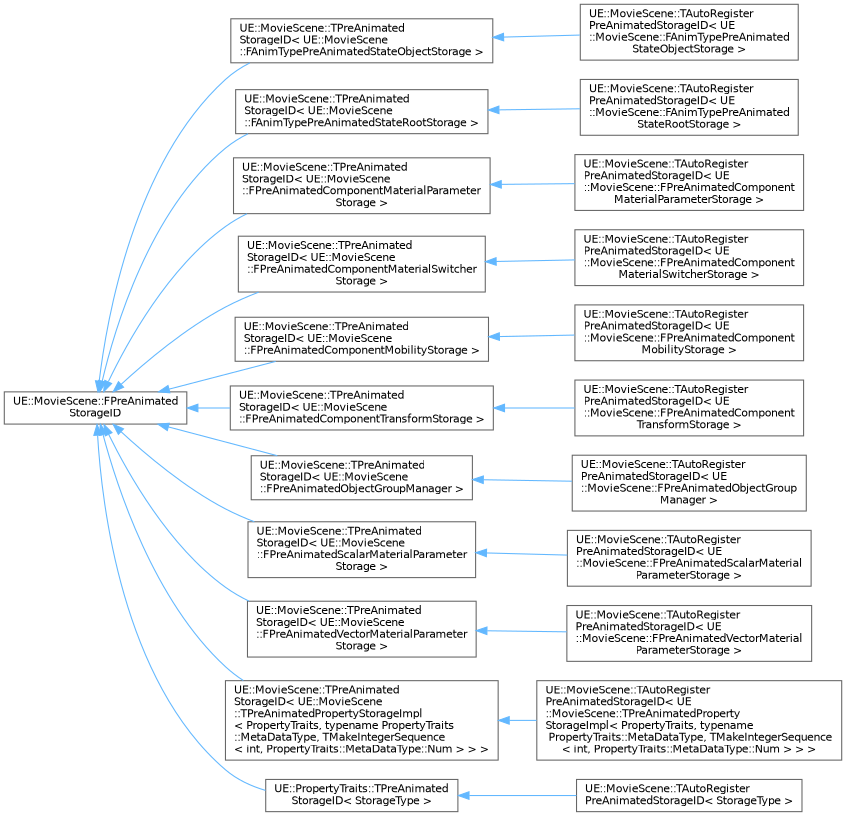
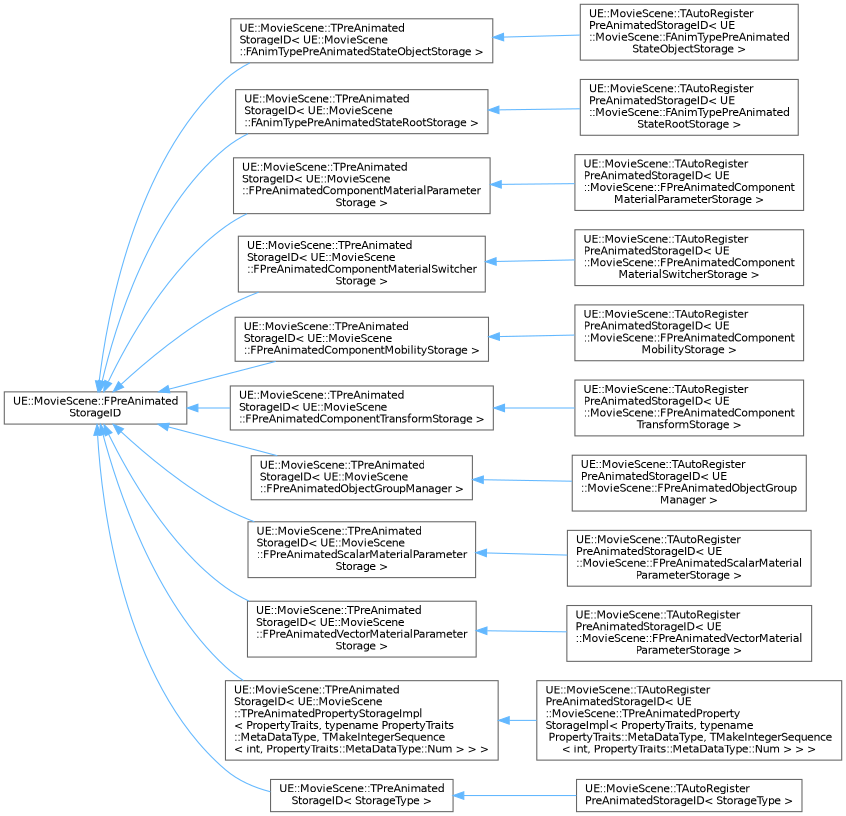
node "UE::PropertyTraits::TPreAnimated StorageID< StorageType >": label "UE::PropertyTraits::TPreAnimated StorageID< StorageType >" -> "UE::MovieScene::TPreAnimated StorageID< StorageType >"
